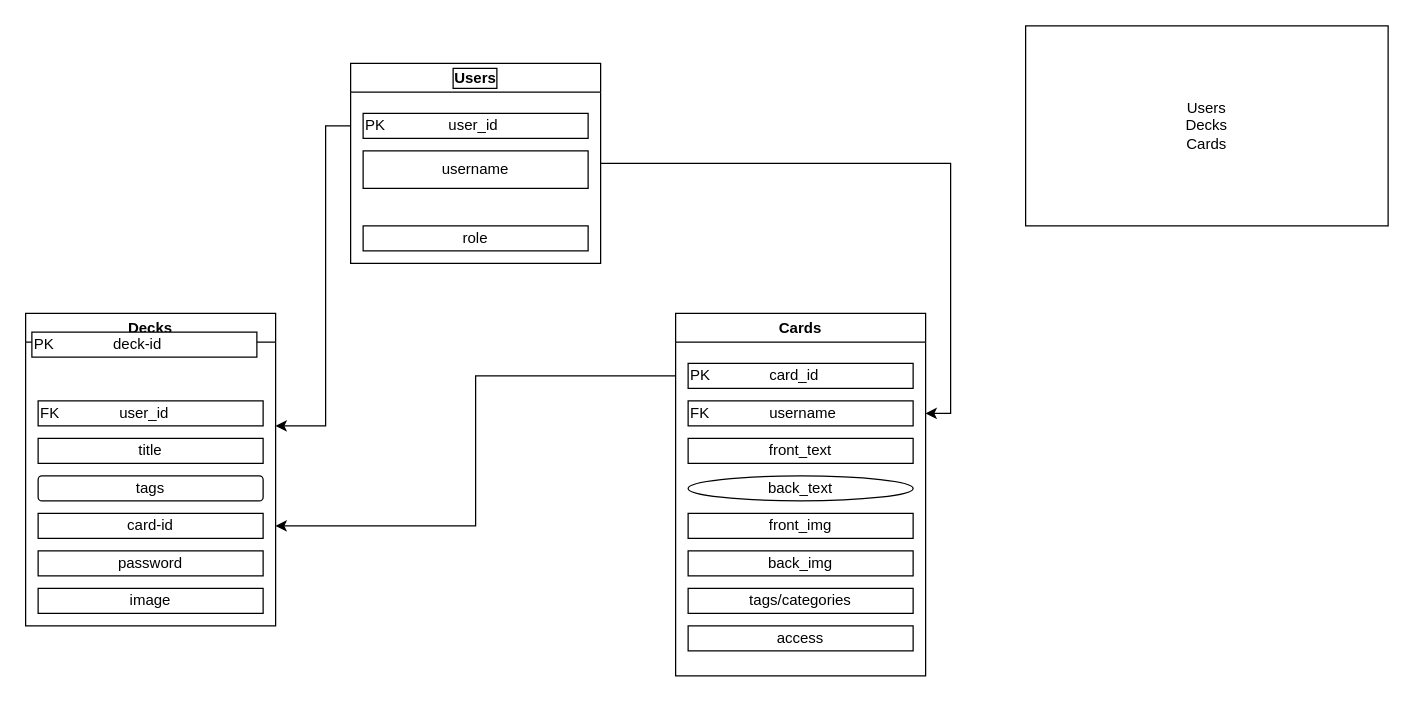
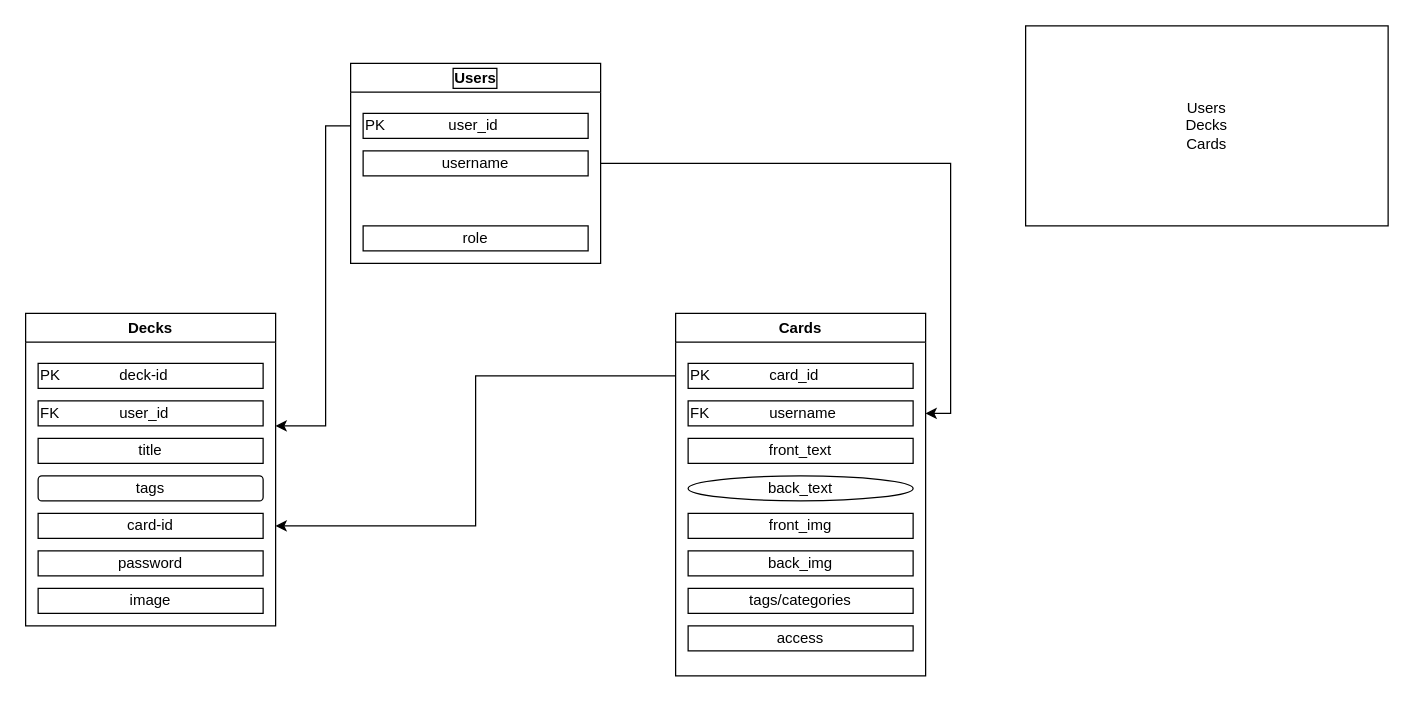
node "username": size 225x38 -> 225x25
node "PK deck-id": moved (144, 344) -> (151, 376)
